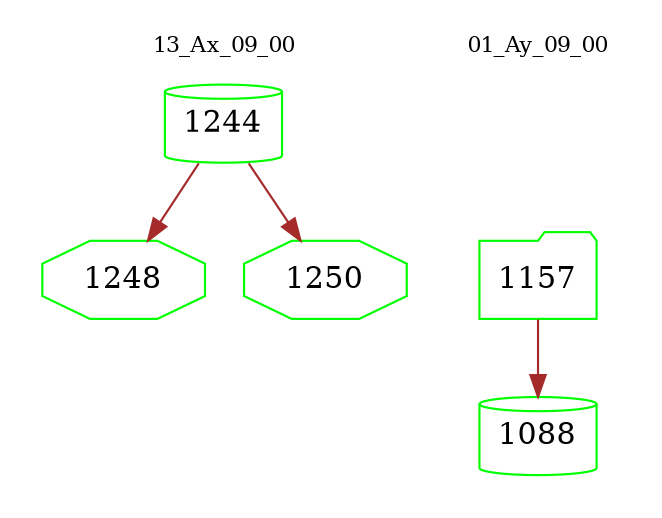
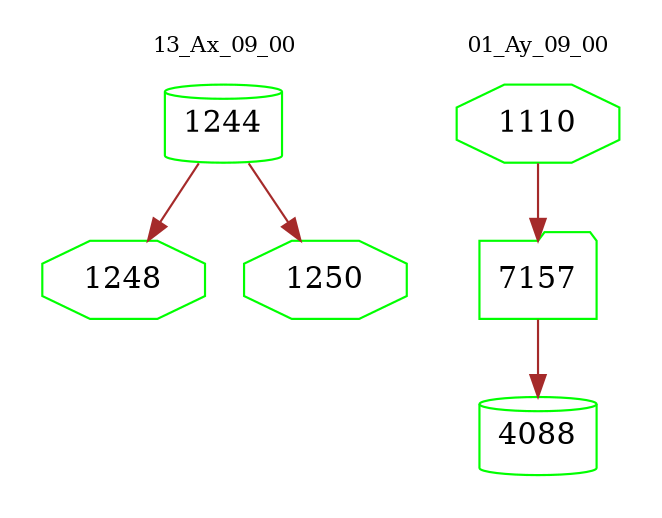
node "1110": added
node "1157": label "1157" -> "7157"
node "1088": label "1088" -> "4088"
